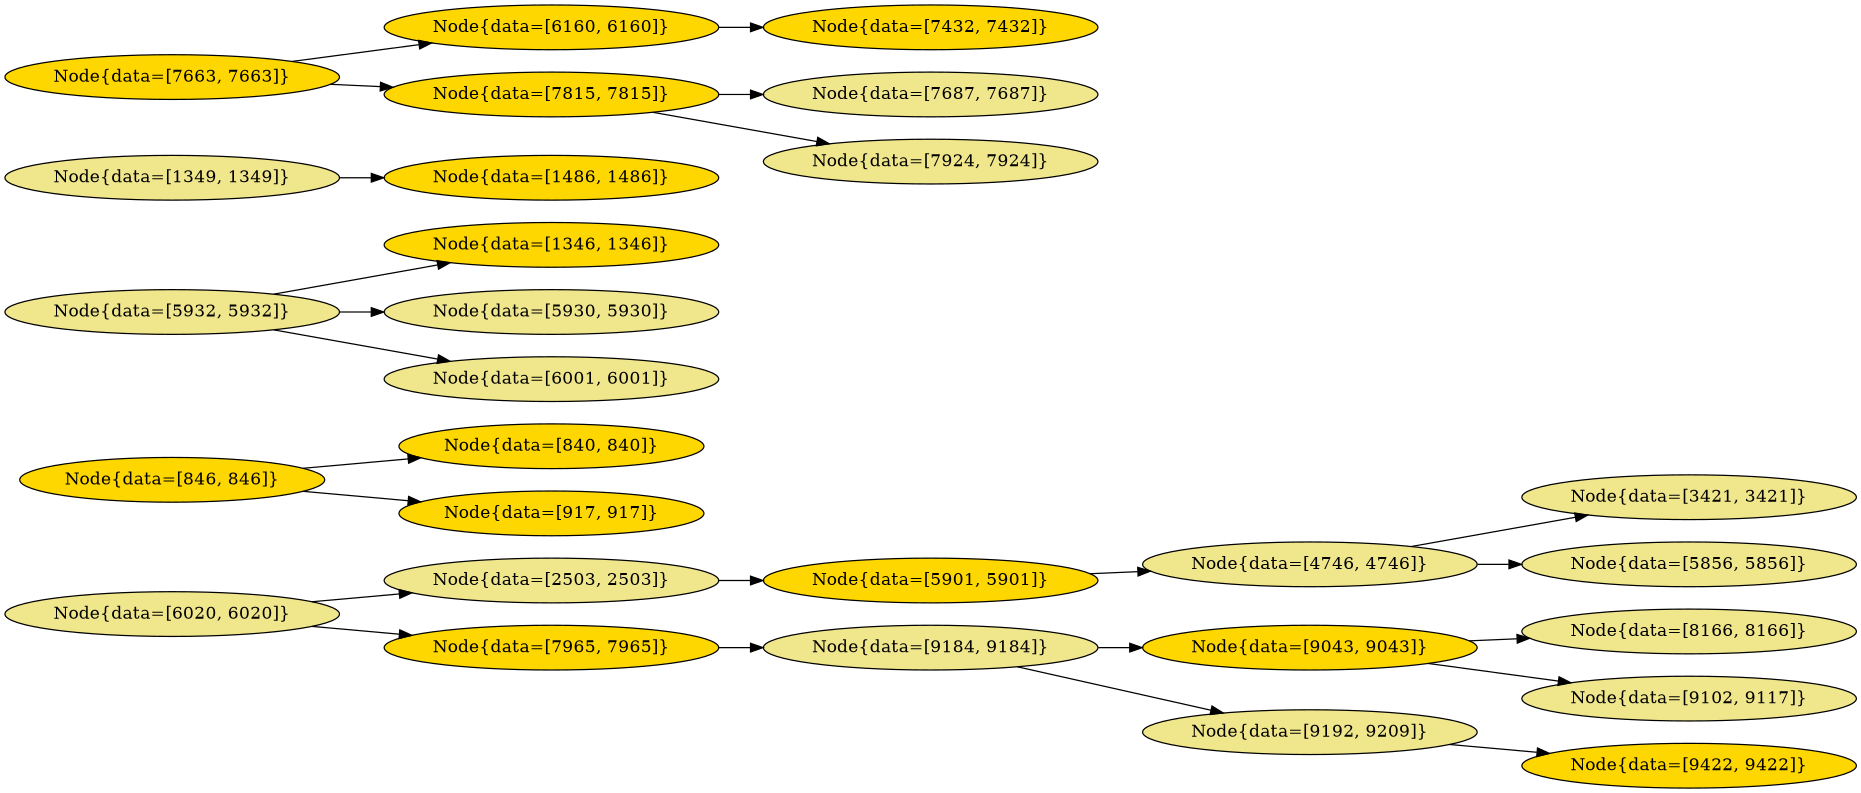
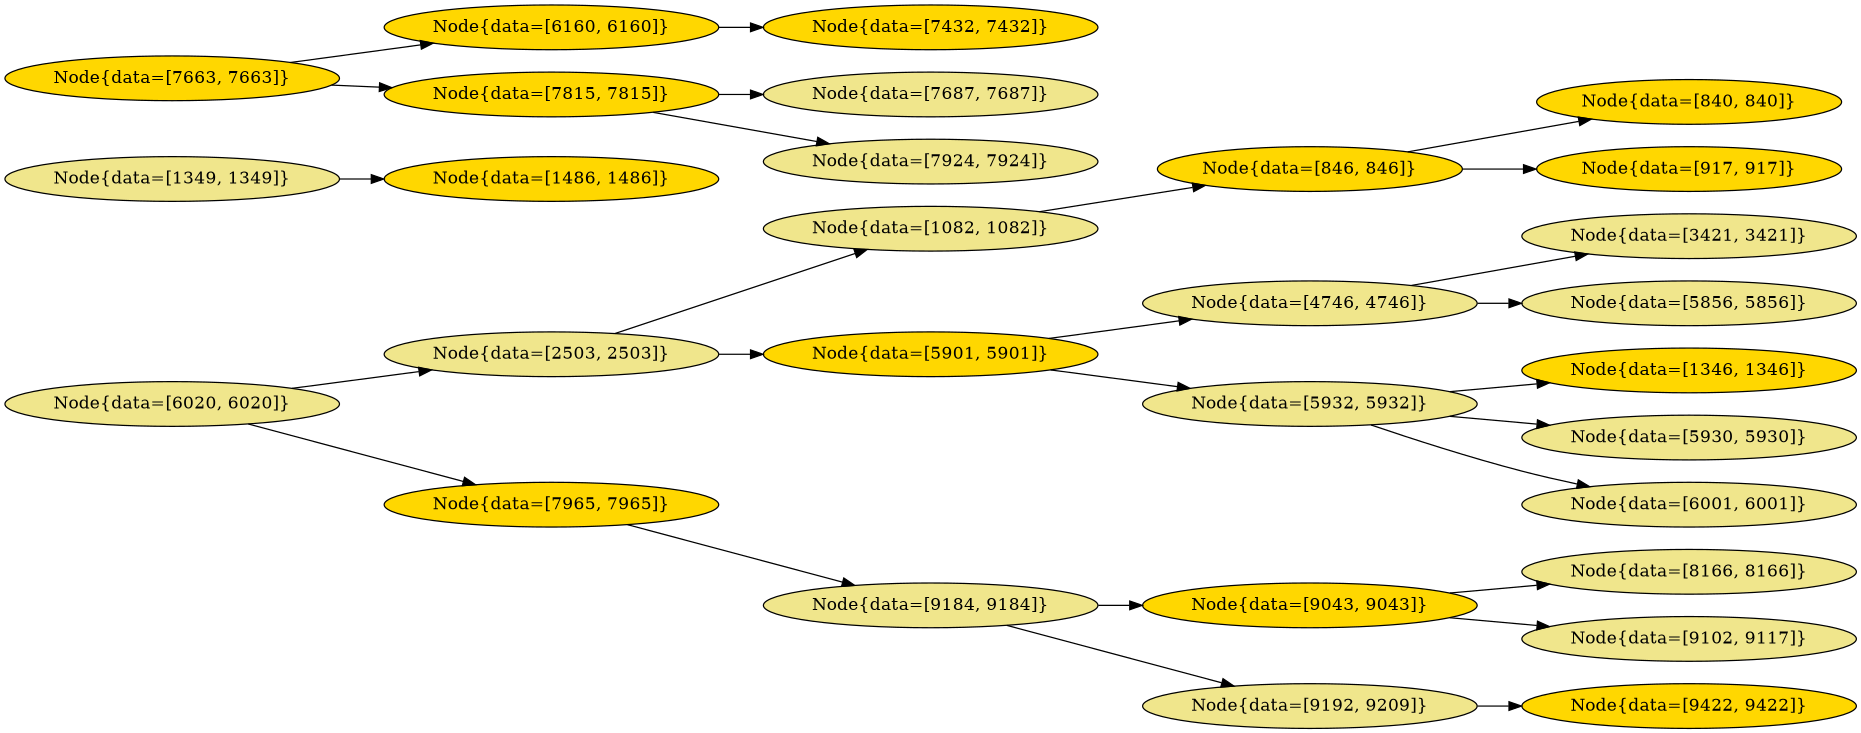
node "Node{data=[1082, 1082]}": added
edge "Node{data=[5901, 5901]}" -> "Node{data=[5932, 5932]}": added
